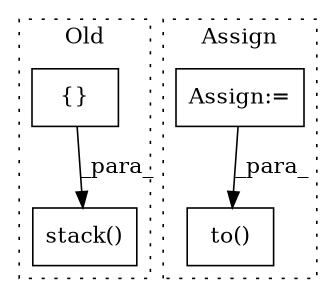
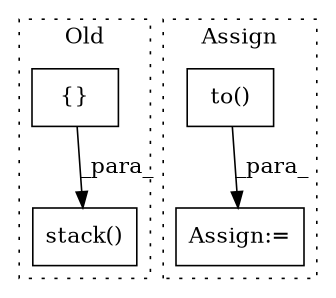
edge "Assign:=" -> "to()": reversed
